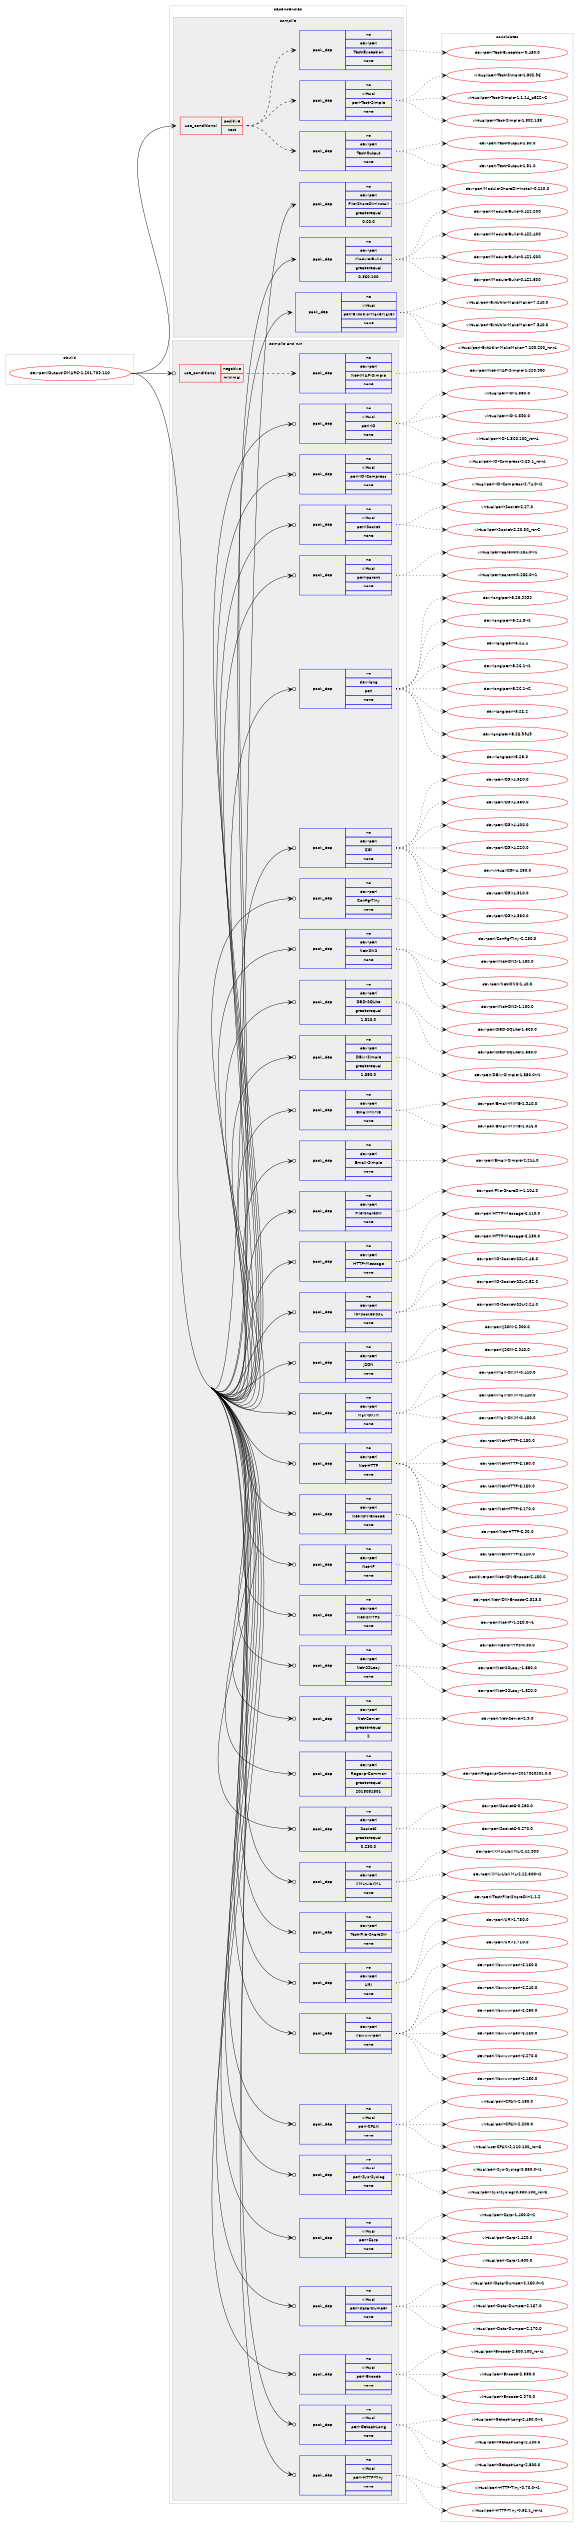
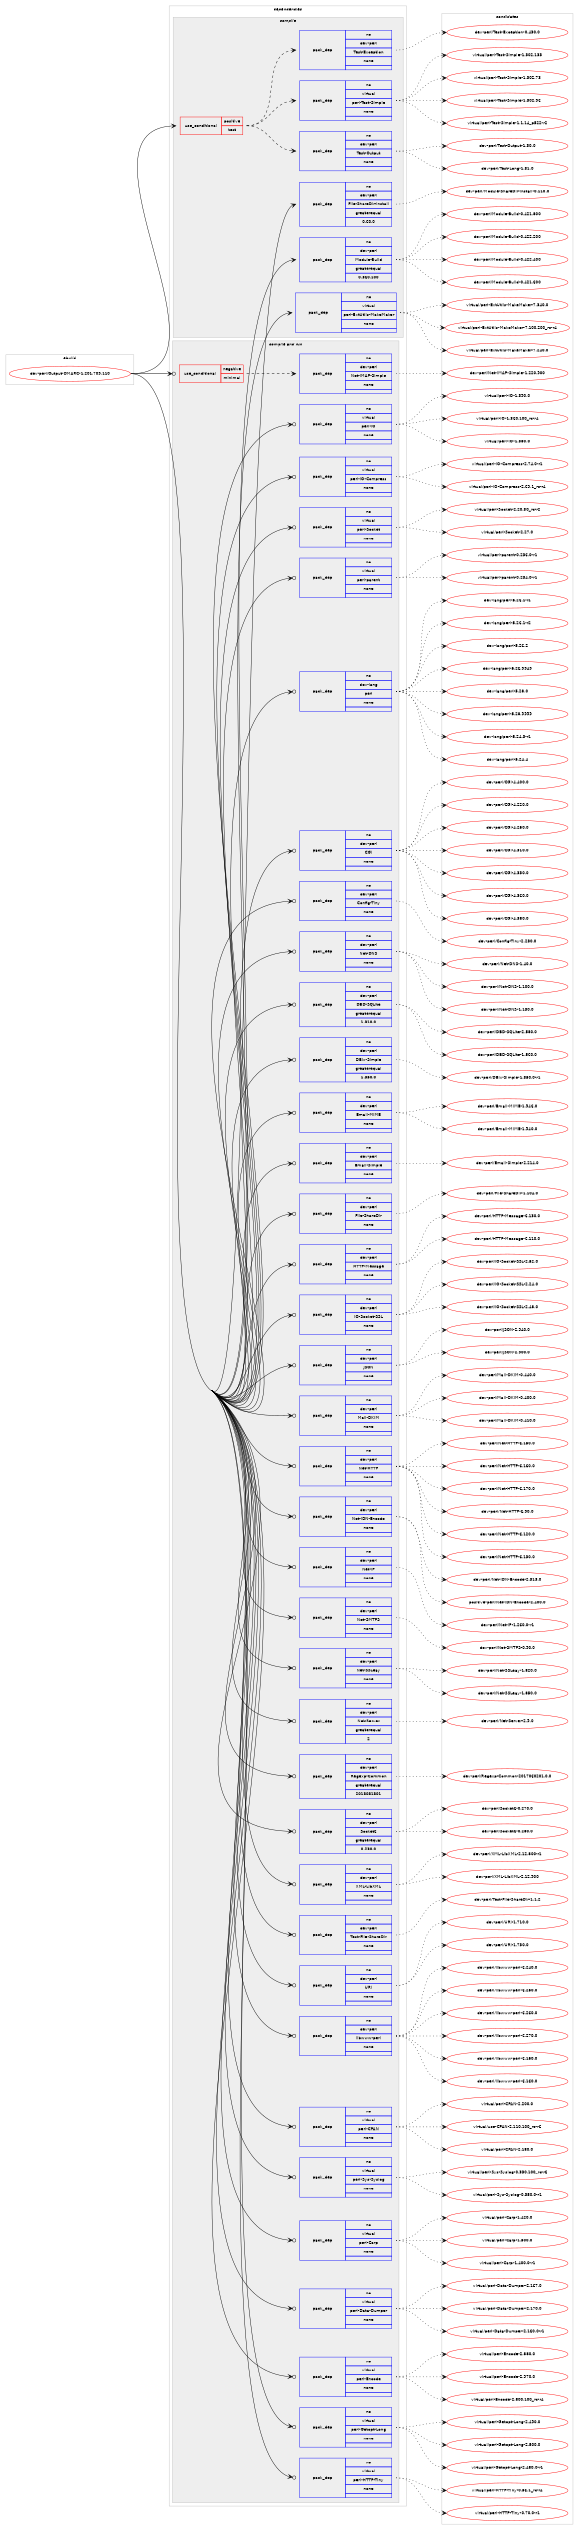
node "virtual/perl-Test-Simple-1.302.73": added
node "dev-perl/Test-Output-1.31.0": label "dev-perl/Test-Output-1.31.0" -> "dev-perl/Test-Long-1.31.0"
node "dev-virtual/CGI-4.250.0": label "dev-virtual/CGI-4.250.0" -> "dev-perl/CGI-4.250.0"
